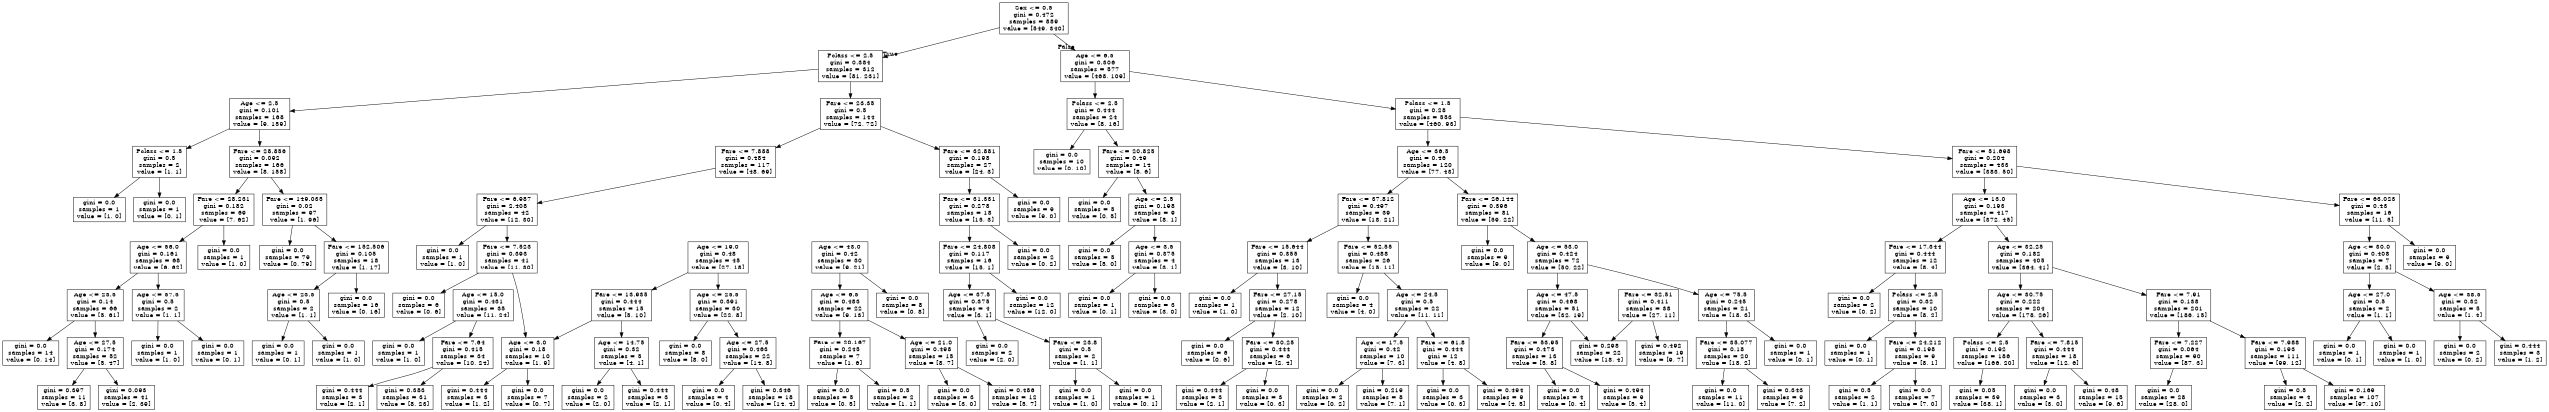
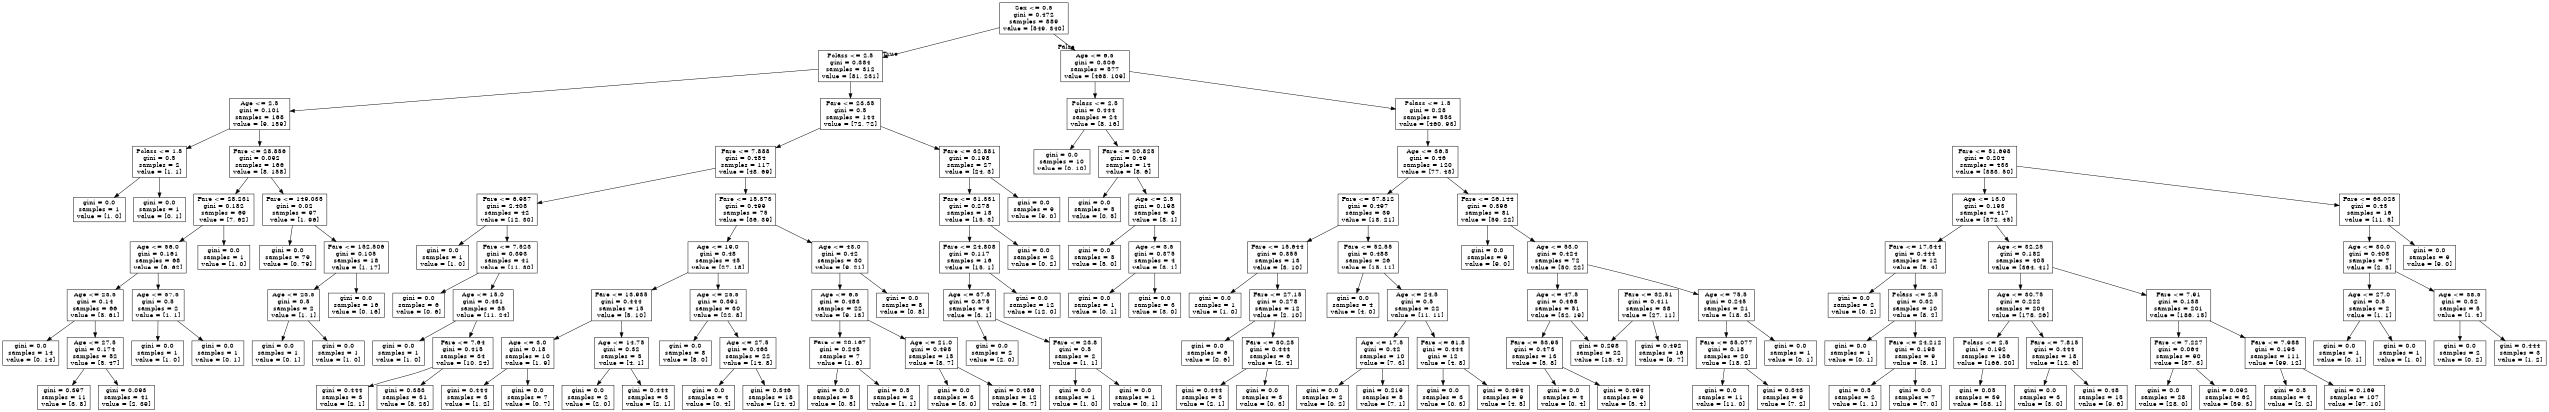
edge "Pclass <= 1.5 gini = 0.28 samples = 553 value = [460, 93]" -> "Fare <= 51.698 gini = 0.204 samples = 433 value = [383, 50]": removed
node "Fare <= 15.373 gini = 0.499 samples = 75 value = [36, 39]": added
edge "Fare <= 7.523 gini = 0.393 samples = 41 value = [11, 30]" -> "Age <= 3.0 gini = 0.18 samples = 10 value = [1, 9]": now "Fare <= 7.523 gini = 0.393 samples = 41 value = [11, 30]" -> "Age <= 15.0 gini = 0.431 samples = 35 value = [11, 24]"
node "gini = 0.492 samples = 19 value = [9, 7]": label "gini = 0.492 samples = 19 value = [9, 7]" -> "gini = 0.492 samples = 16 value = [9, 7]"
node "gini = 0.092 samples = 62 value = [59, 3]": added
